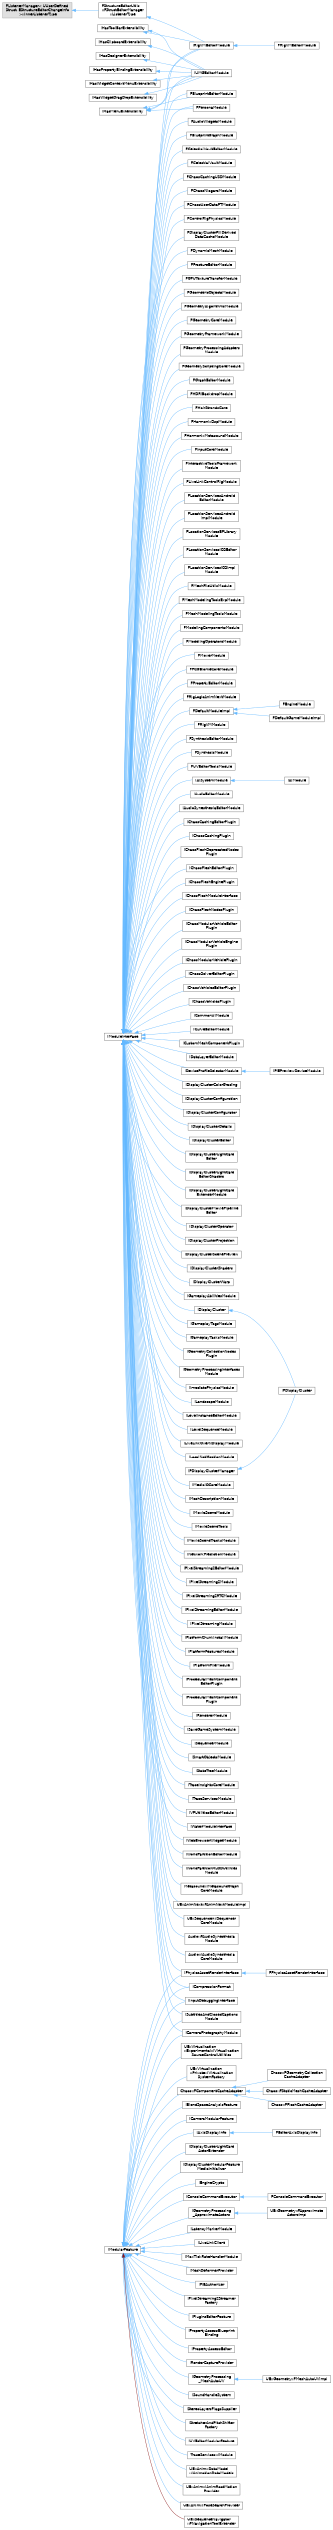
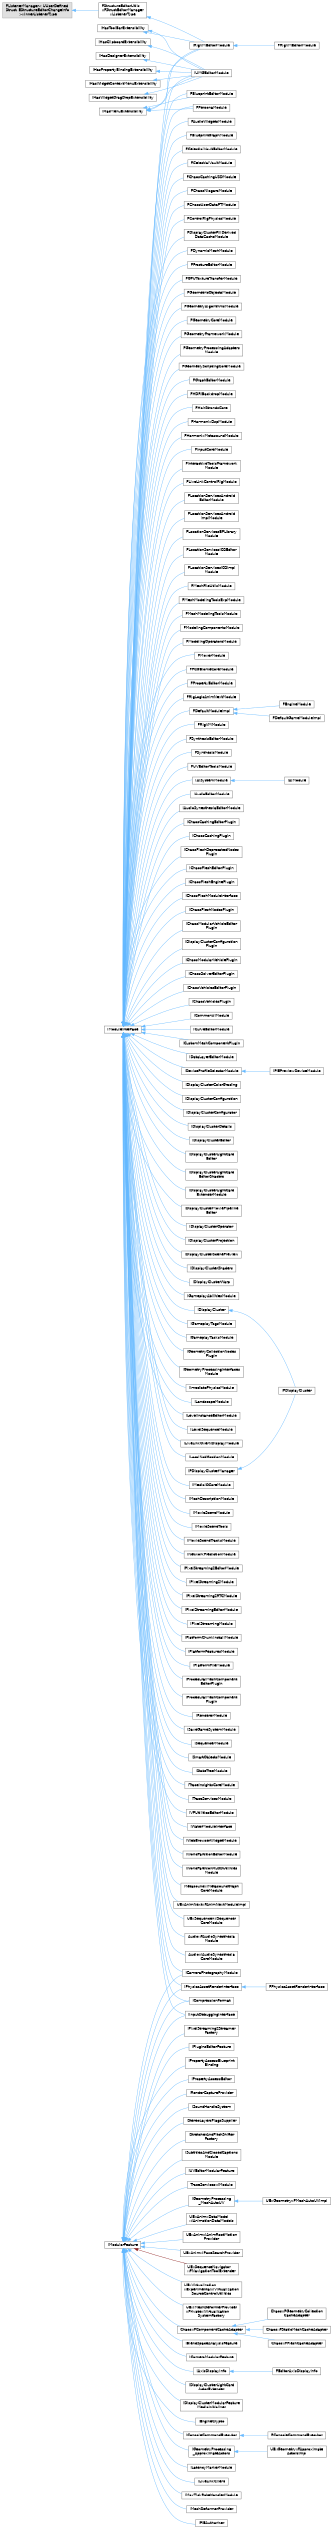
node "IChaosModularVehicleEngine Plugin": label "IChaosModularVehicleEngine Plugin" -> "IDisplayClusterConfiguration Plugin"
edge "ISubtitlesAndClosedCaptions Module" -> "IModuleInterface": removed
node "UE::Virtualization ::Private::IVirtualization SystemFactory": label "UE::Virtualization ::Private::IVirtualization SystemFactory" -> "UE::IMeshDeformerProvider ::Private::IVirtualization SystemFactory"
